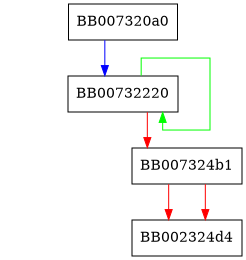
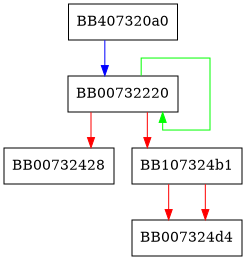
node "BB007320a0": label "BB007320a0" -> "BB407320a0"
node "BB00732428": added
node "BB007324b1": label "BB007324b1" -> "BB107324b1"
node "BB002324d4": label "BB002324d4" -> "BB007324d4"
